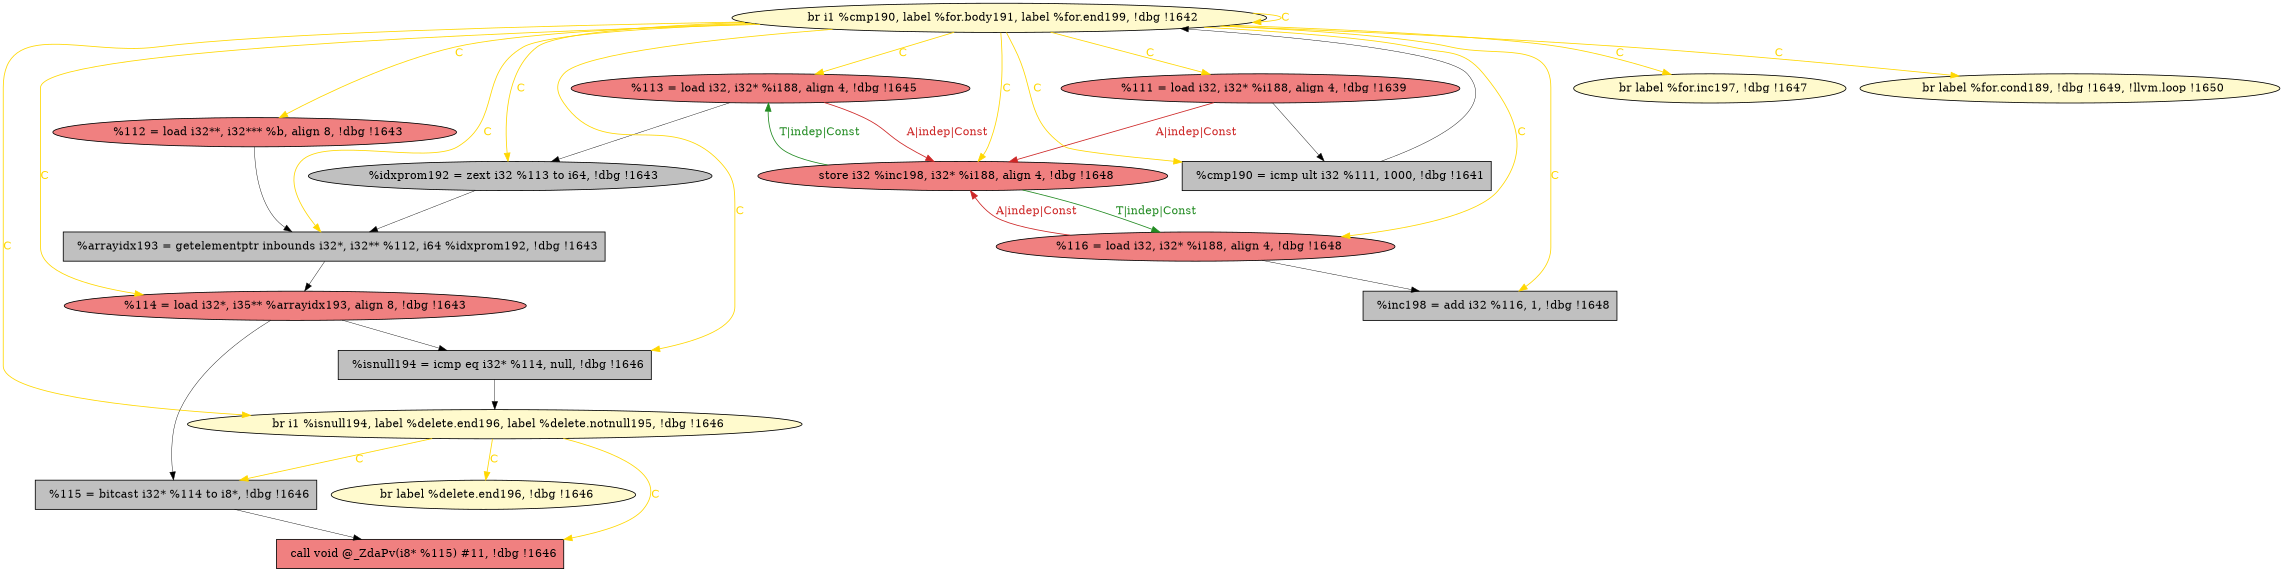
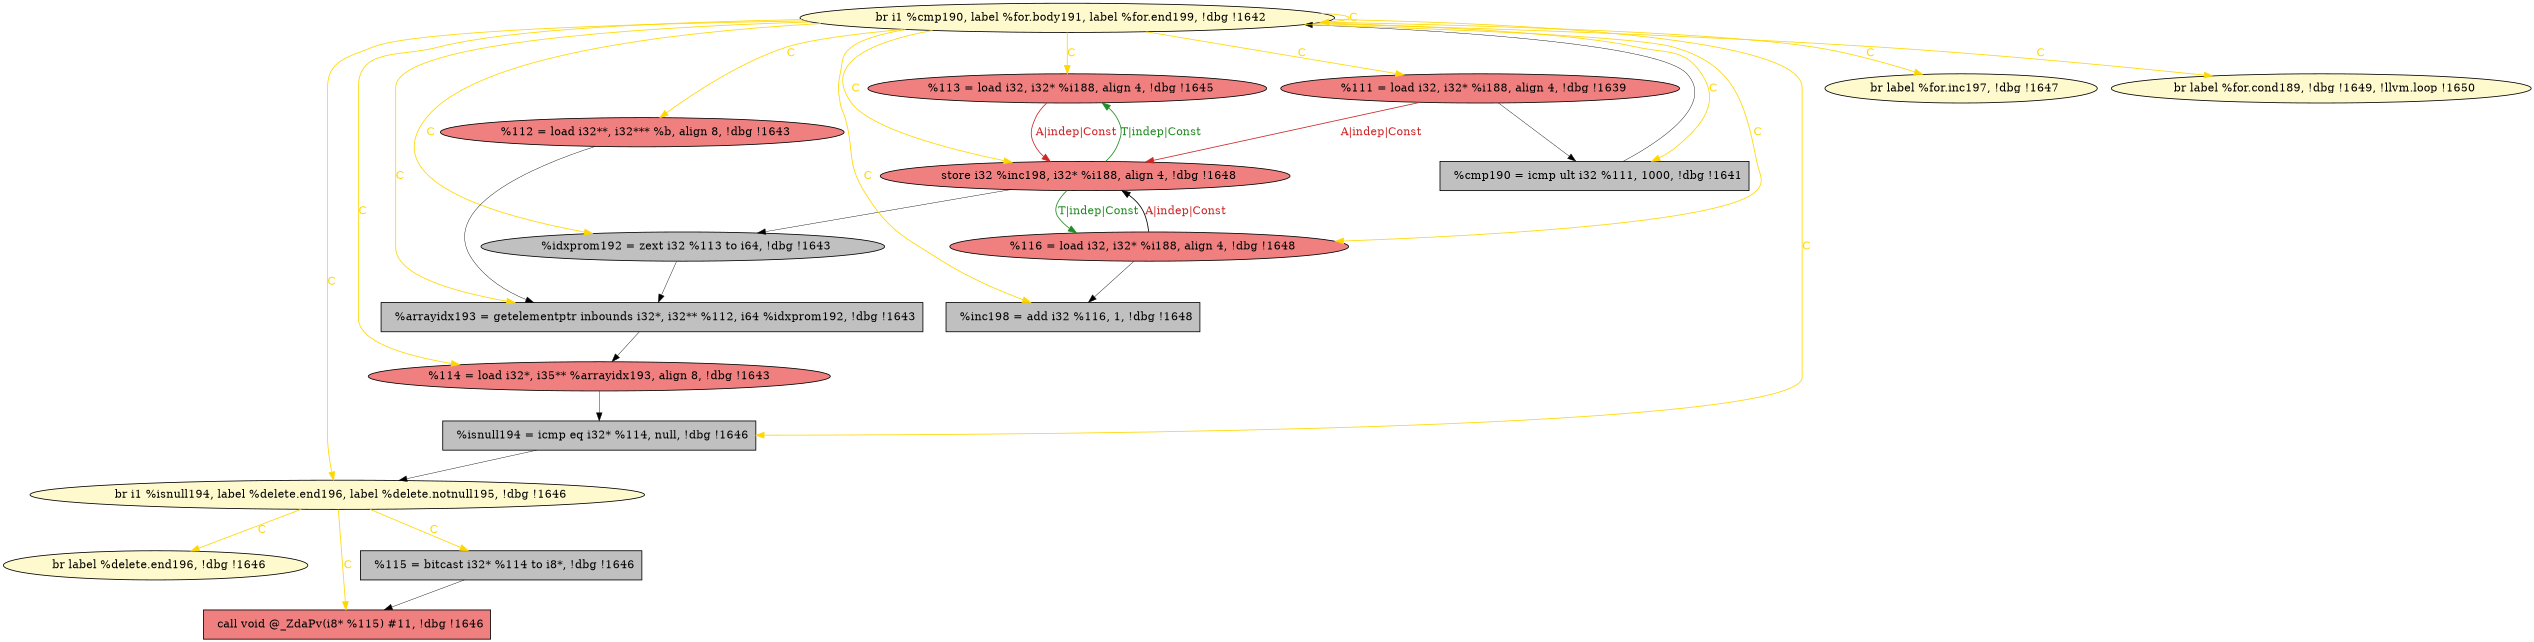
edge "%113 = load i32, i32* %i188, align 4, !dbg !1645" -> "%idxprom192 = zext i32 %113 to i64, !dbg !1643": now "store i32 %inc198, i32* %i188, align 4, !dbg !1648" -> "%idxprom192 = zext i32 %113 to i64, !dbg !1643"
edge "%116 = load i32, i32* %i188, align 4, !dbg !1648" -> "store i32 %inc198, i32* %i188, align 4, !dbg !1648": color firebrick3 -> black
edge "%114 = load i32*, i35** %arrayidx193, align 8, !dbg !1643" -> "%115 = bitcast i32* %114 to i8*, !dbg !1646": removed
